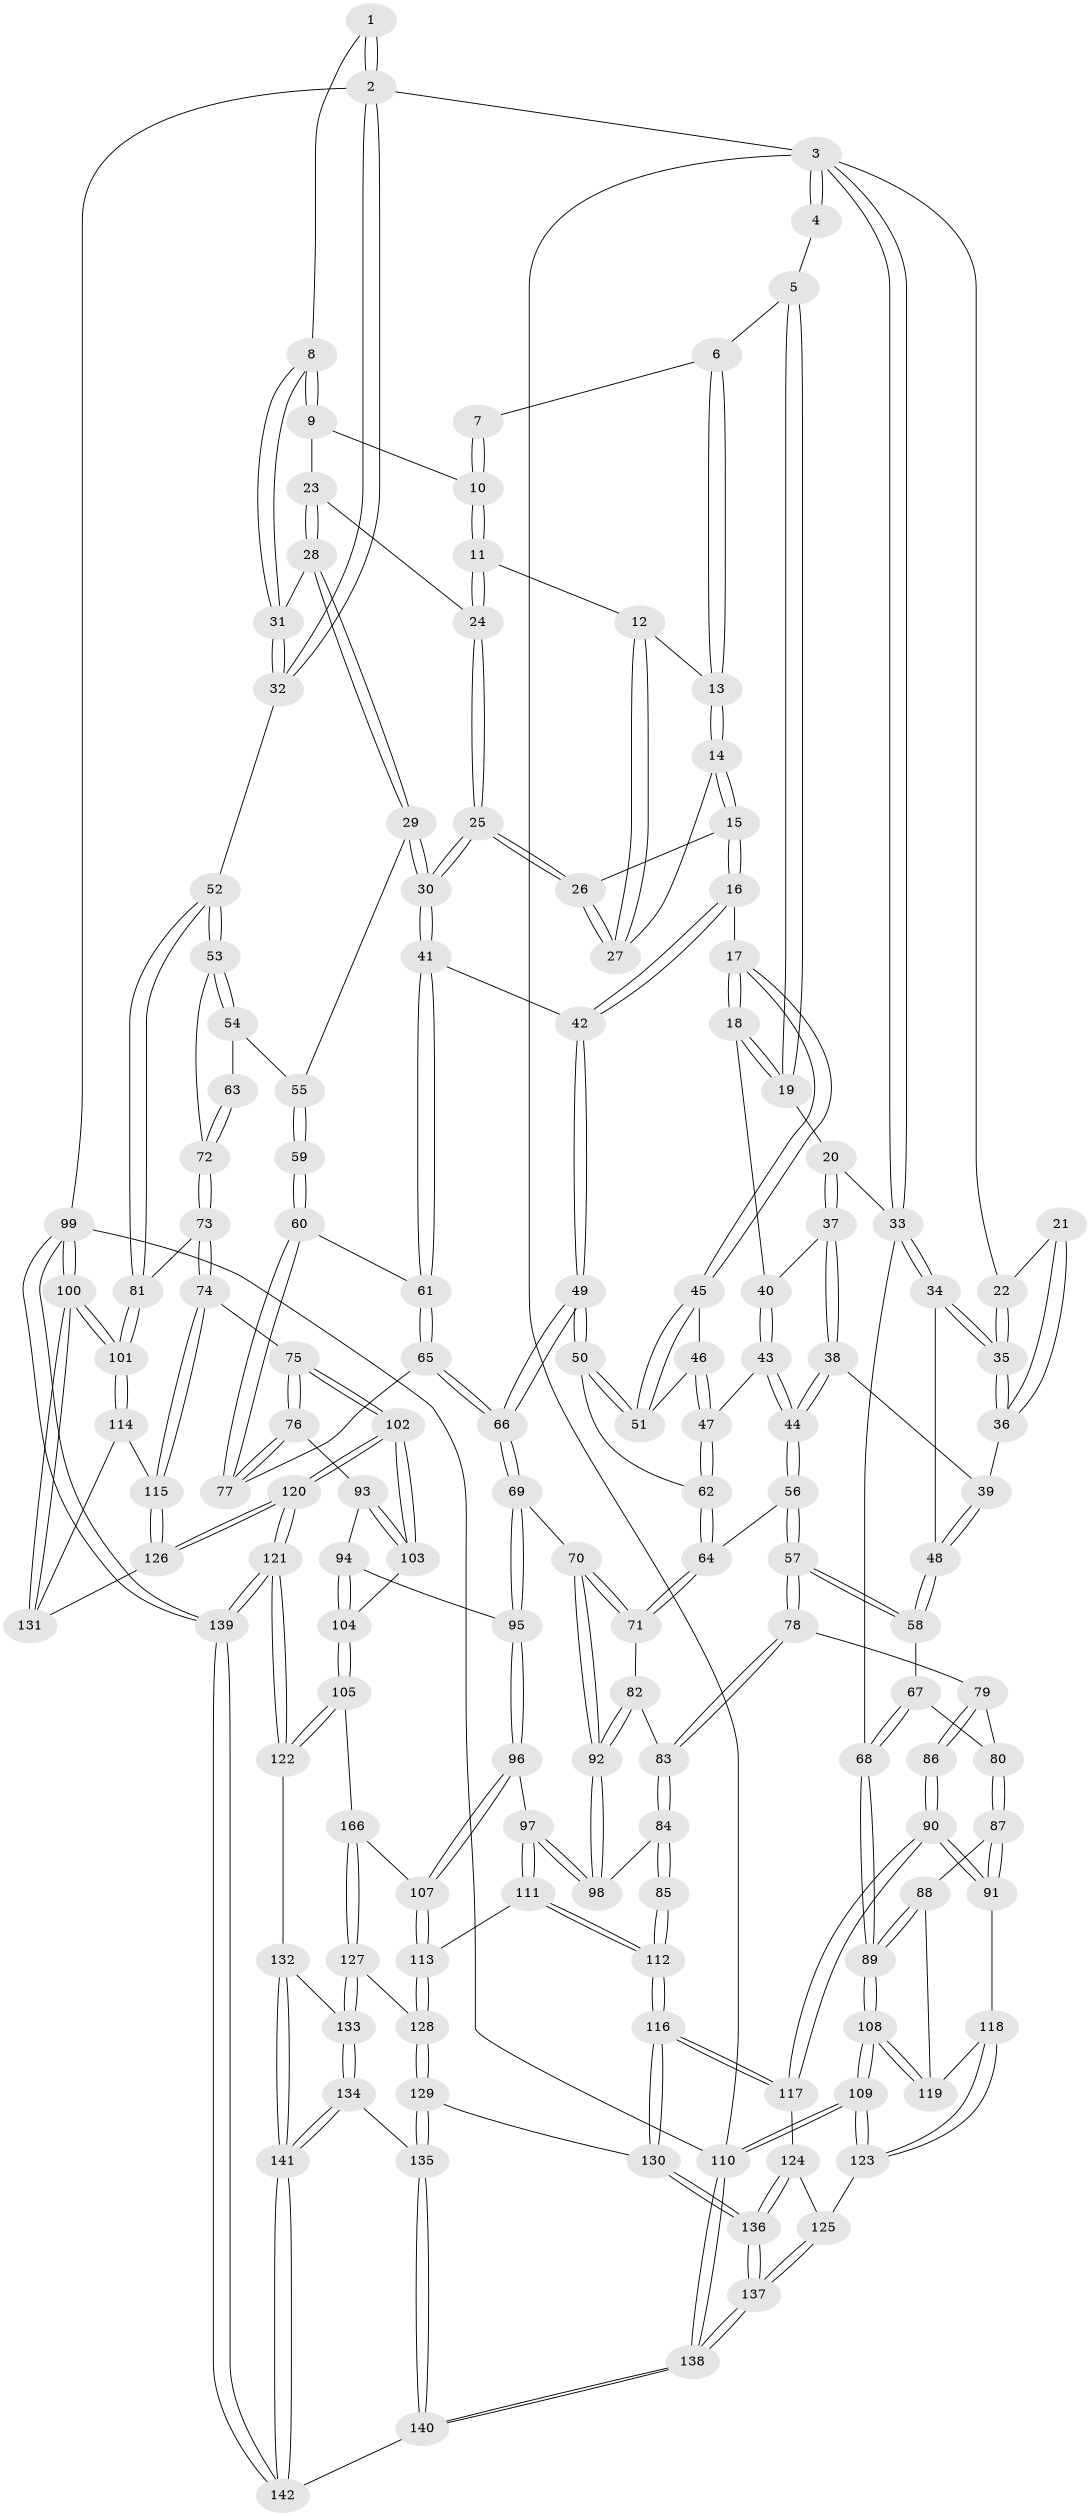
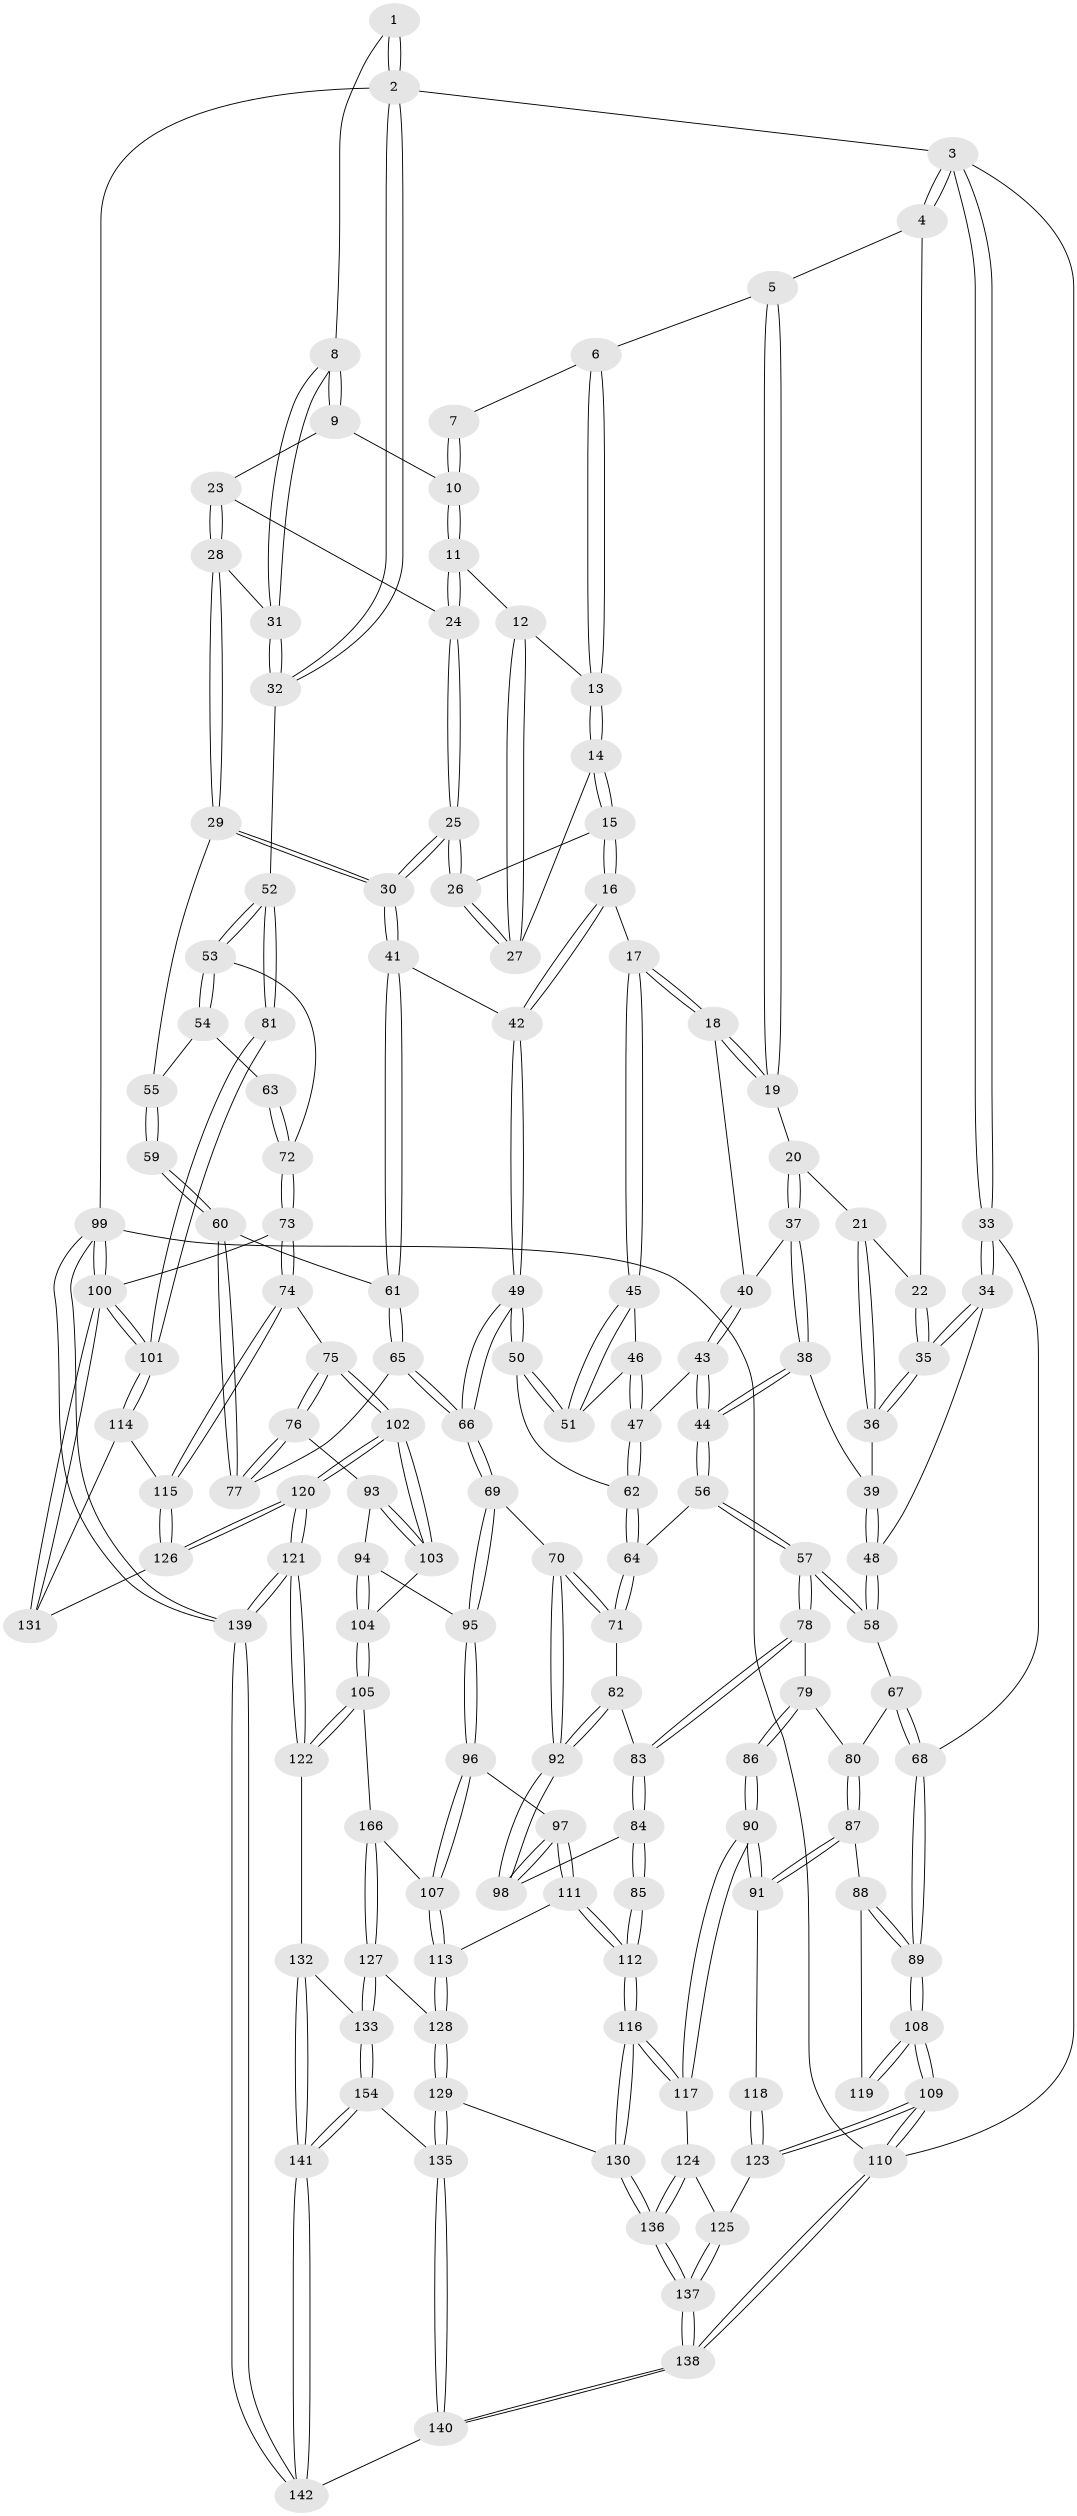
edge "3" -- "22": now "4" -- "22"
edge "20" -- "33": now "20" -- "21"
edge "73" -- "81": now "73" -- "100"
edge "118" -- "119": removed
node "134": label "134" -> "154"
